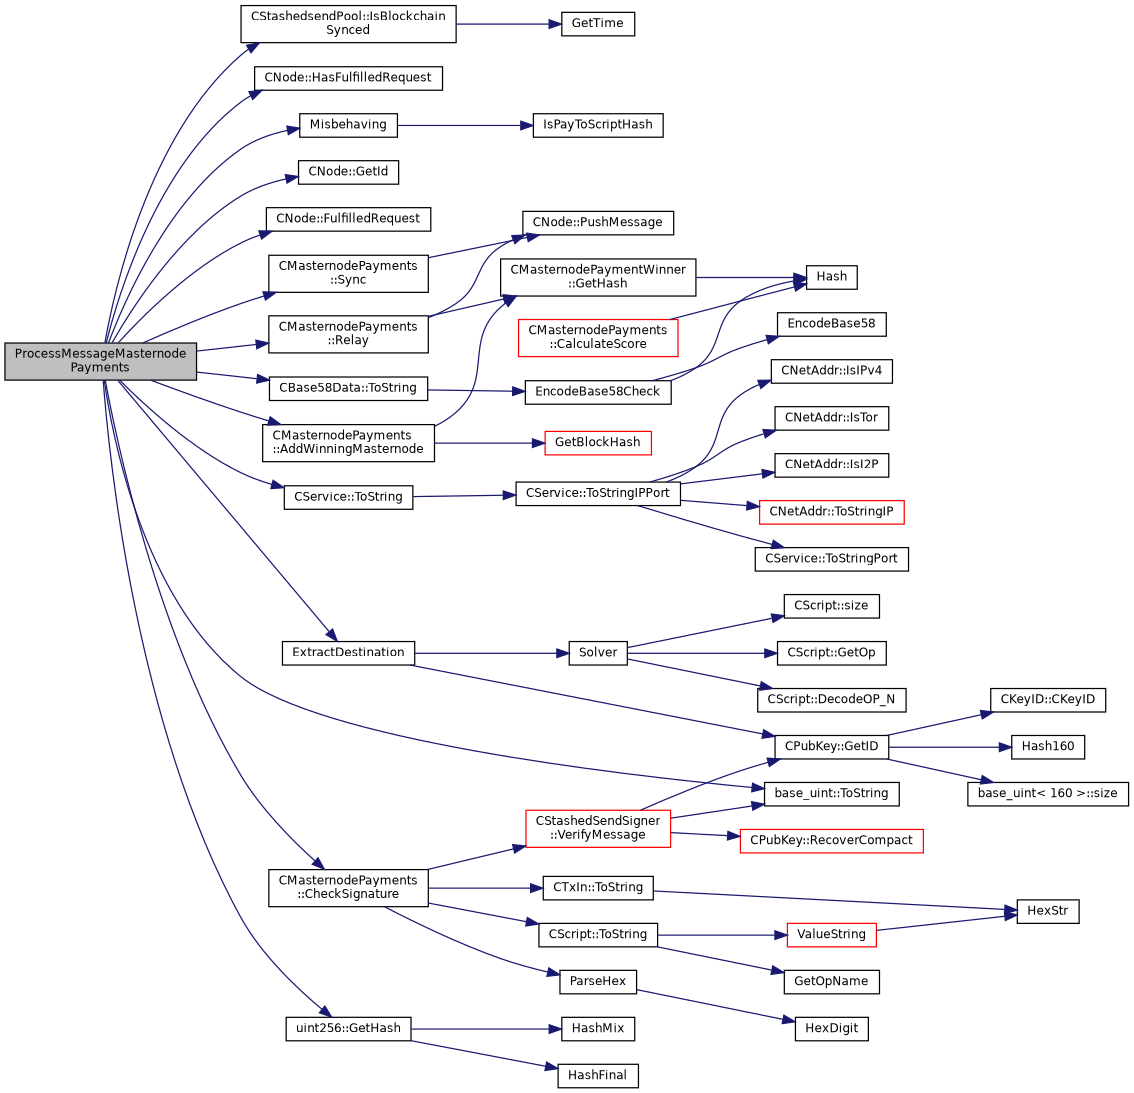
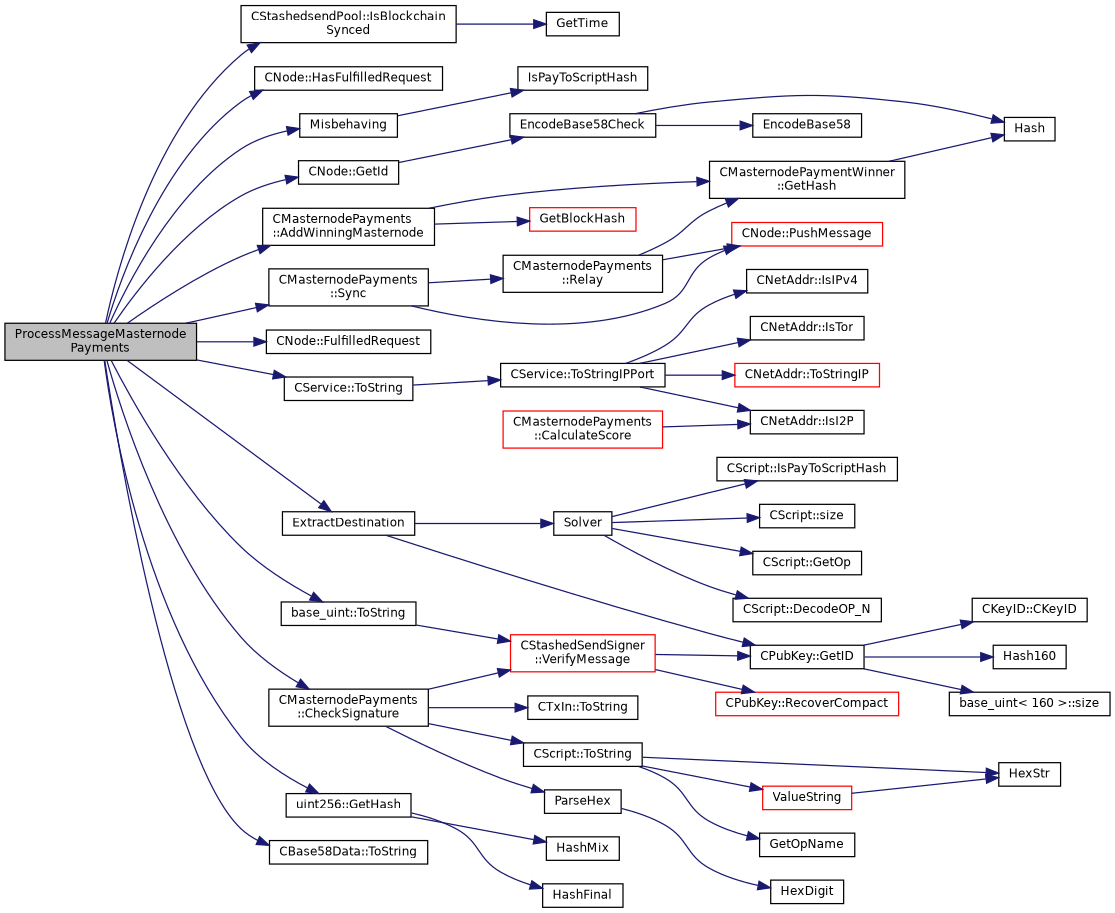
node "CNode::PushMessage": color black -> red
edge "CMasternodePayments ::CalculateScore" -> "Hash": now "CMasternodePayments ::CalculateScore" -> "CNetAddr::IsI2P"
edge "ProcessMessageMasternode Payments" -> "CMasternodePayments ::Relay": now "CMasternodePayments ::Sync" -> "CMasternodePayments ::Relay"
edge "CBase58Data::ToString" -> "EncodeBase58Check": now "CNode::GetId" -> "EncodeBase58Check"
node "CScript::IsPayToScriptHash": added
node "CService::ToStringPort": removed
edge "CStashedSendSigner ::VerifyMessage" -> "base_uint::ToString": reversed
edge "CTxIn::ToString" -> "HexStr": now "CScript::ToString" -> "HexStr"
